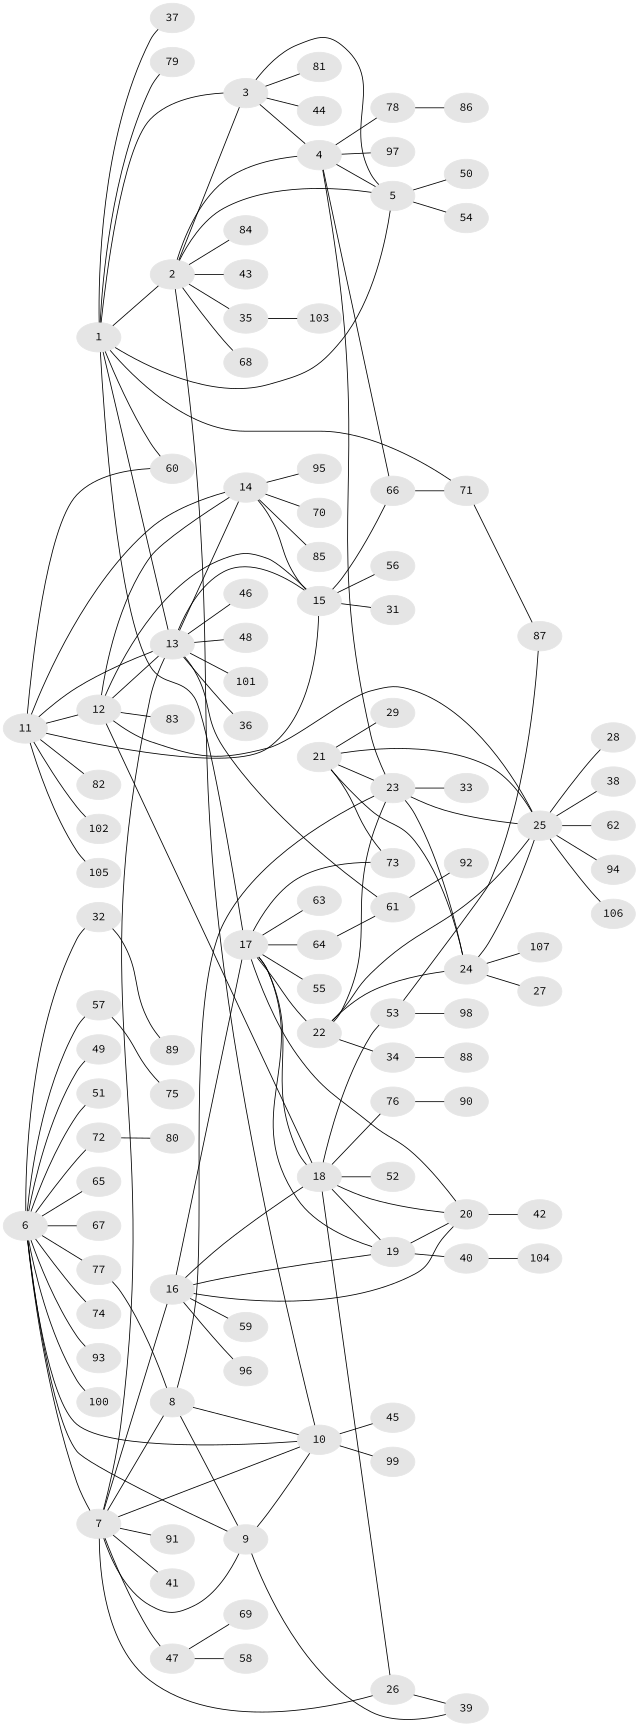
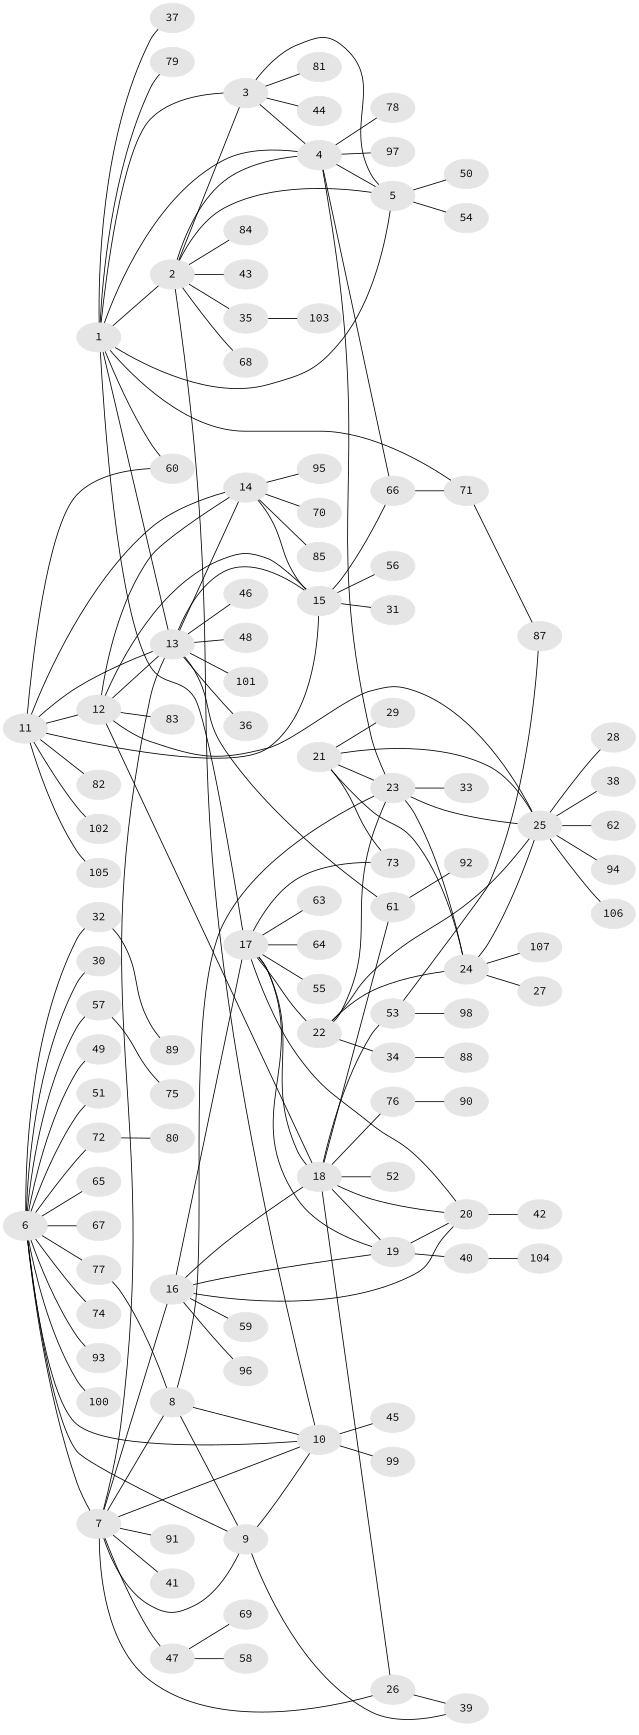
node "86": removed
edge "4" -- "1": added
edge "61" -- "64": now "61" -- "18"
node "30": added
